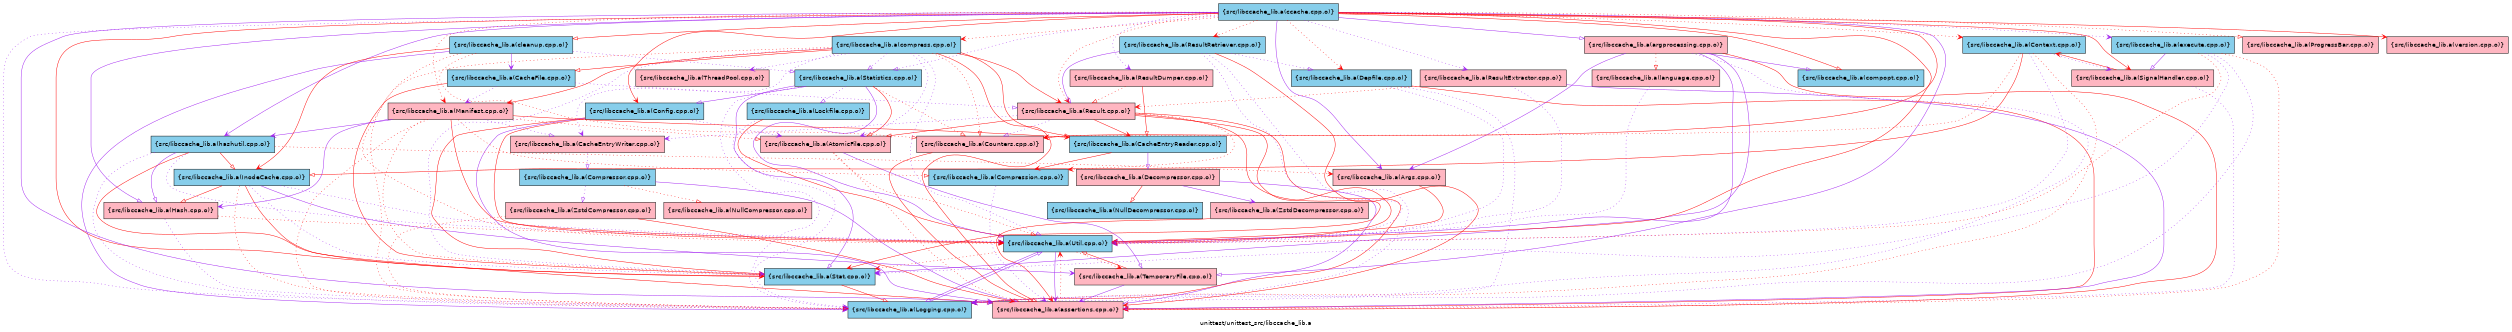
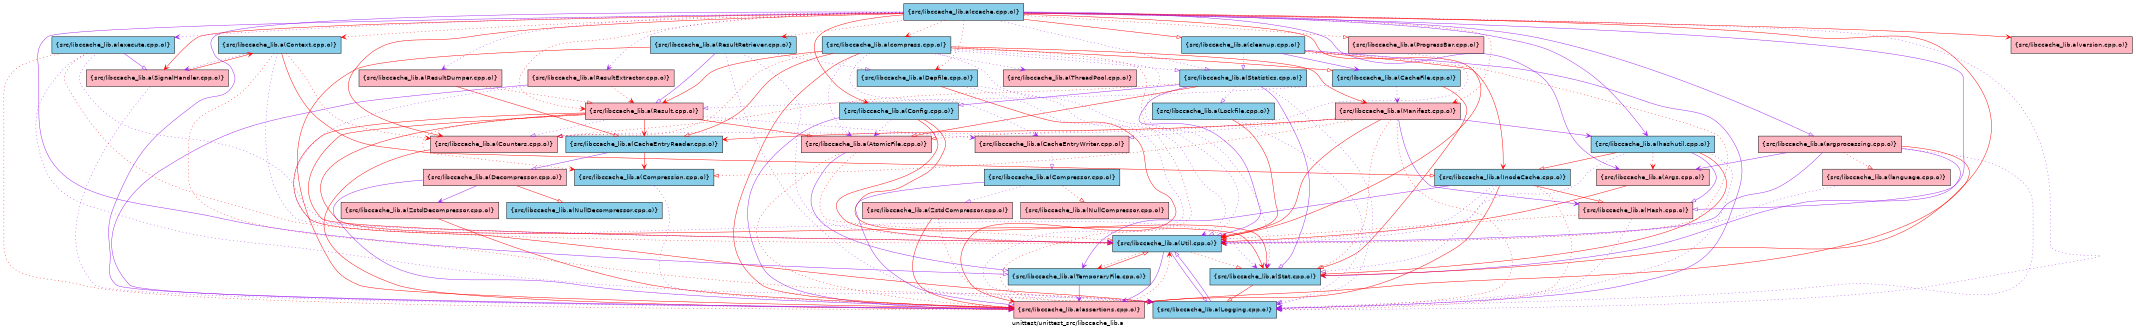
node "{src/libccache_lib.a(compopt.cpp.o)}": removed
edge "{src/libccache_lib.a(cleanup.cpp.o)}" -> "{src/libccache_lib.a(Counters.cpp.o)}": color red -> purple
edge "{src/libccache_lib.a(Util.cpp.o)}" -> "{src/libccache_lib.a(Stat.cpp.o)}": arrowhead vee -> onormal
node "{src/libccache_lib.a(TemporaryFile.cpp.o)}": fillcolor lightpink -> skyblue
